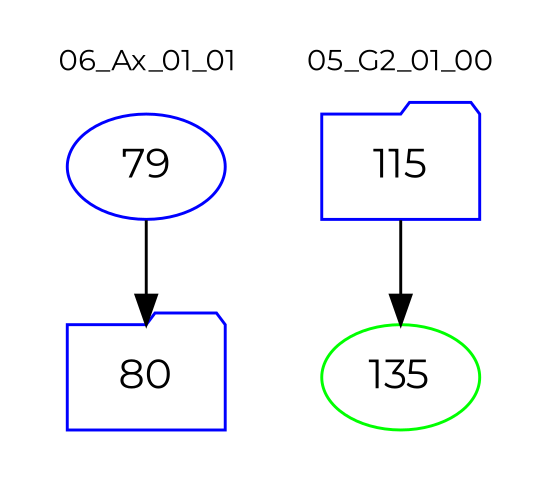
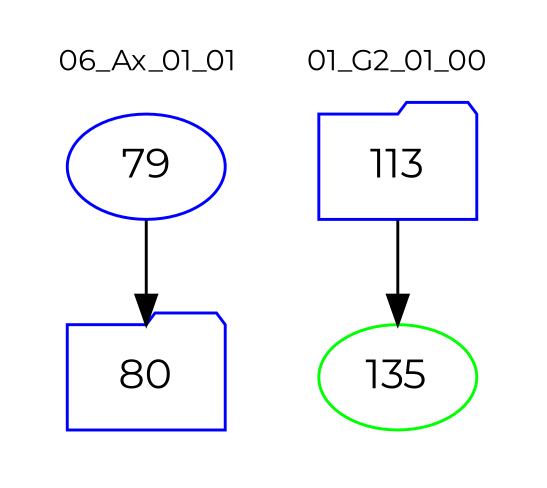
cluster "05_G2_01_00": label "05_G2_01_00" -> "01_G2_01_00"
node "115": label "115" -> "113"
